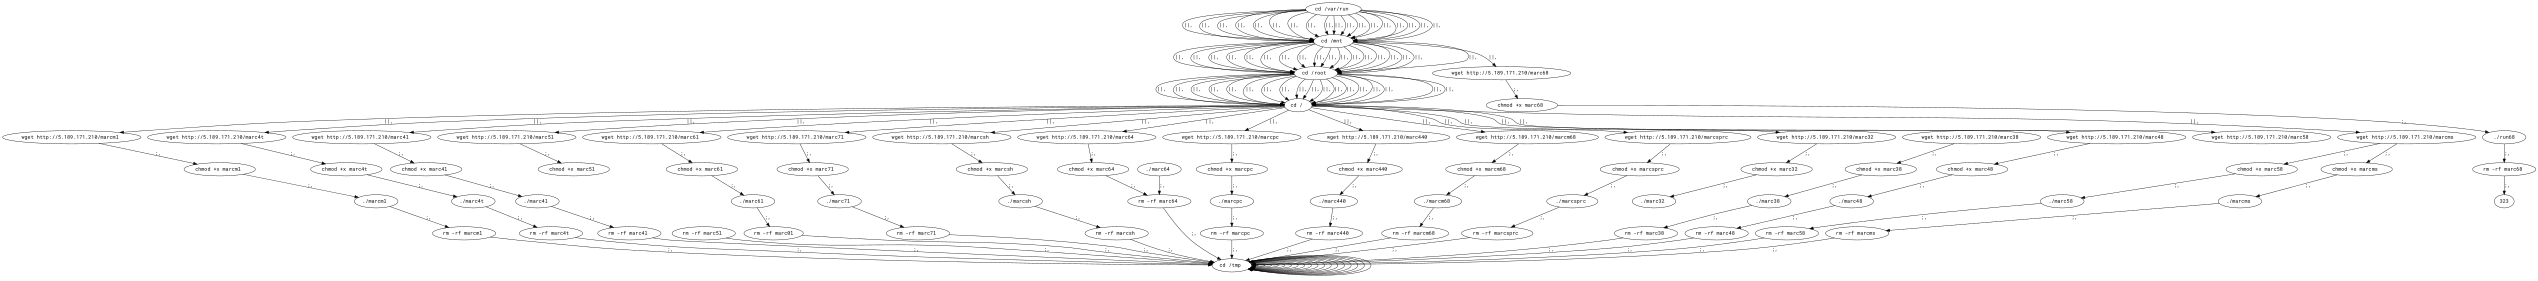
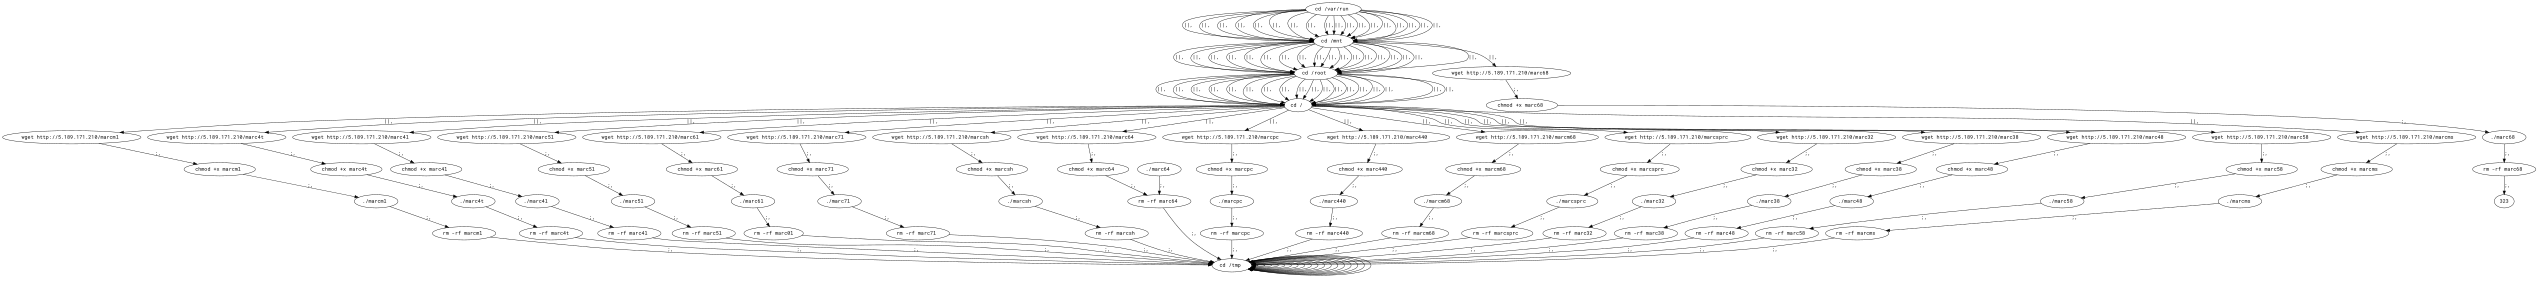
edge "cd /" -> "wget http://5.189.171.210/marc38": added, label "||,"
node "./run68": label "./run68" -> "./marc68"
edge "wget http://5.189.171.210/marcms" -> "chmod +x marc58": now "wget http://5.189.171.210/marc58" -> "chmod +x marc58"
node "./marc5l": added
node "rm -rf marc32": added
